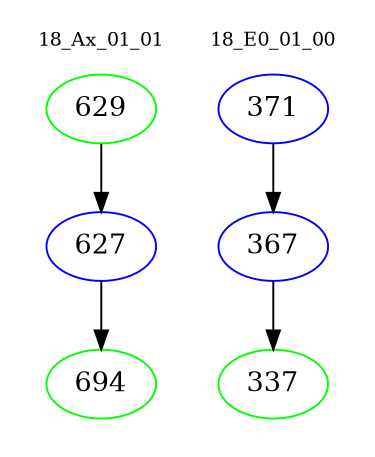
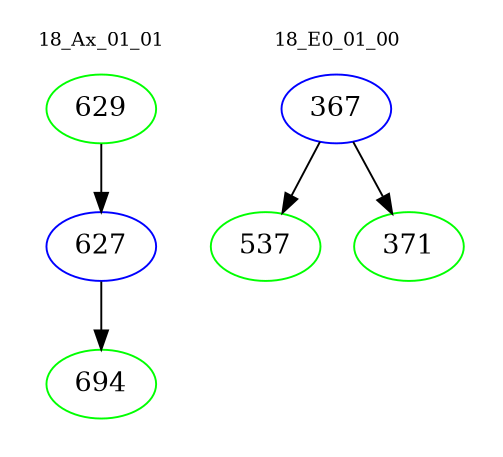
node "371": color blue -> green
edge "371" -> "367": reversed
node "337": label "337" -> "537"
